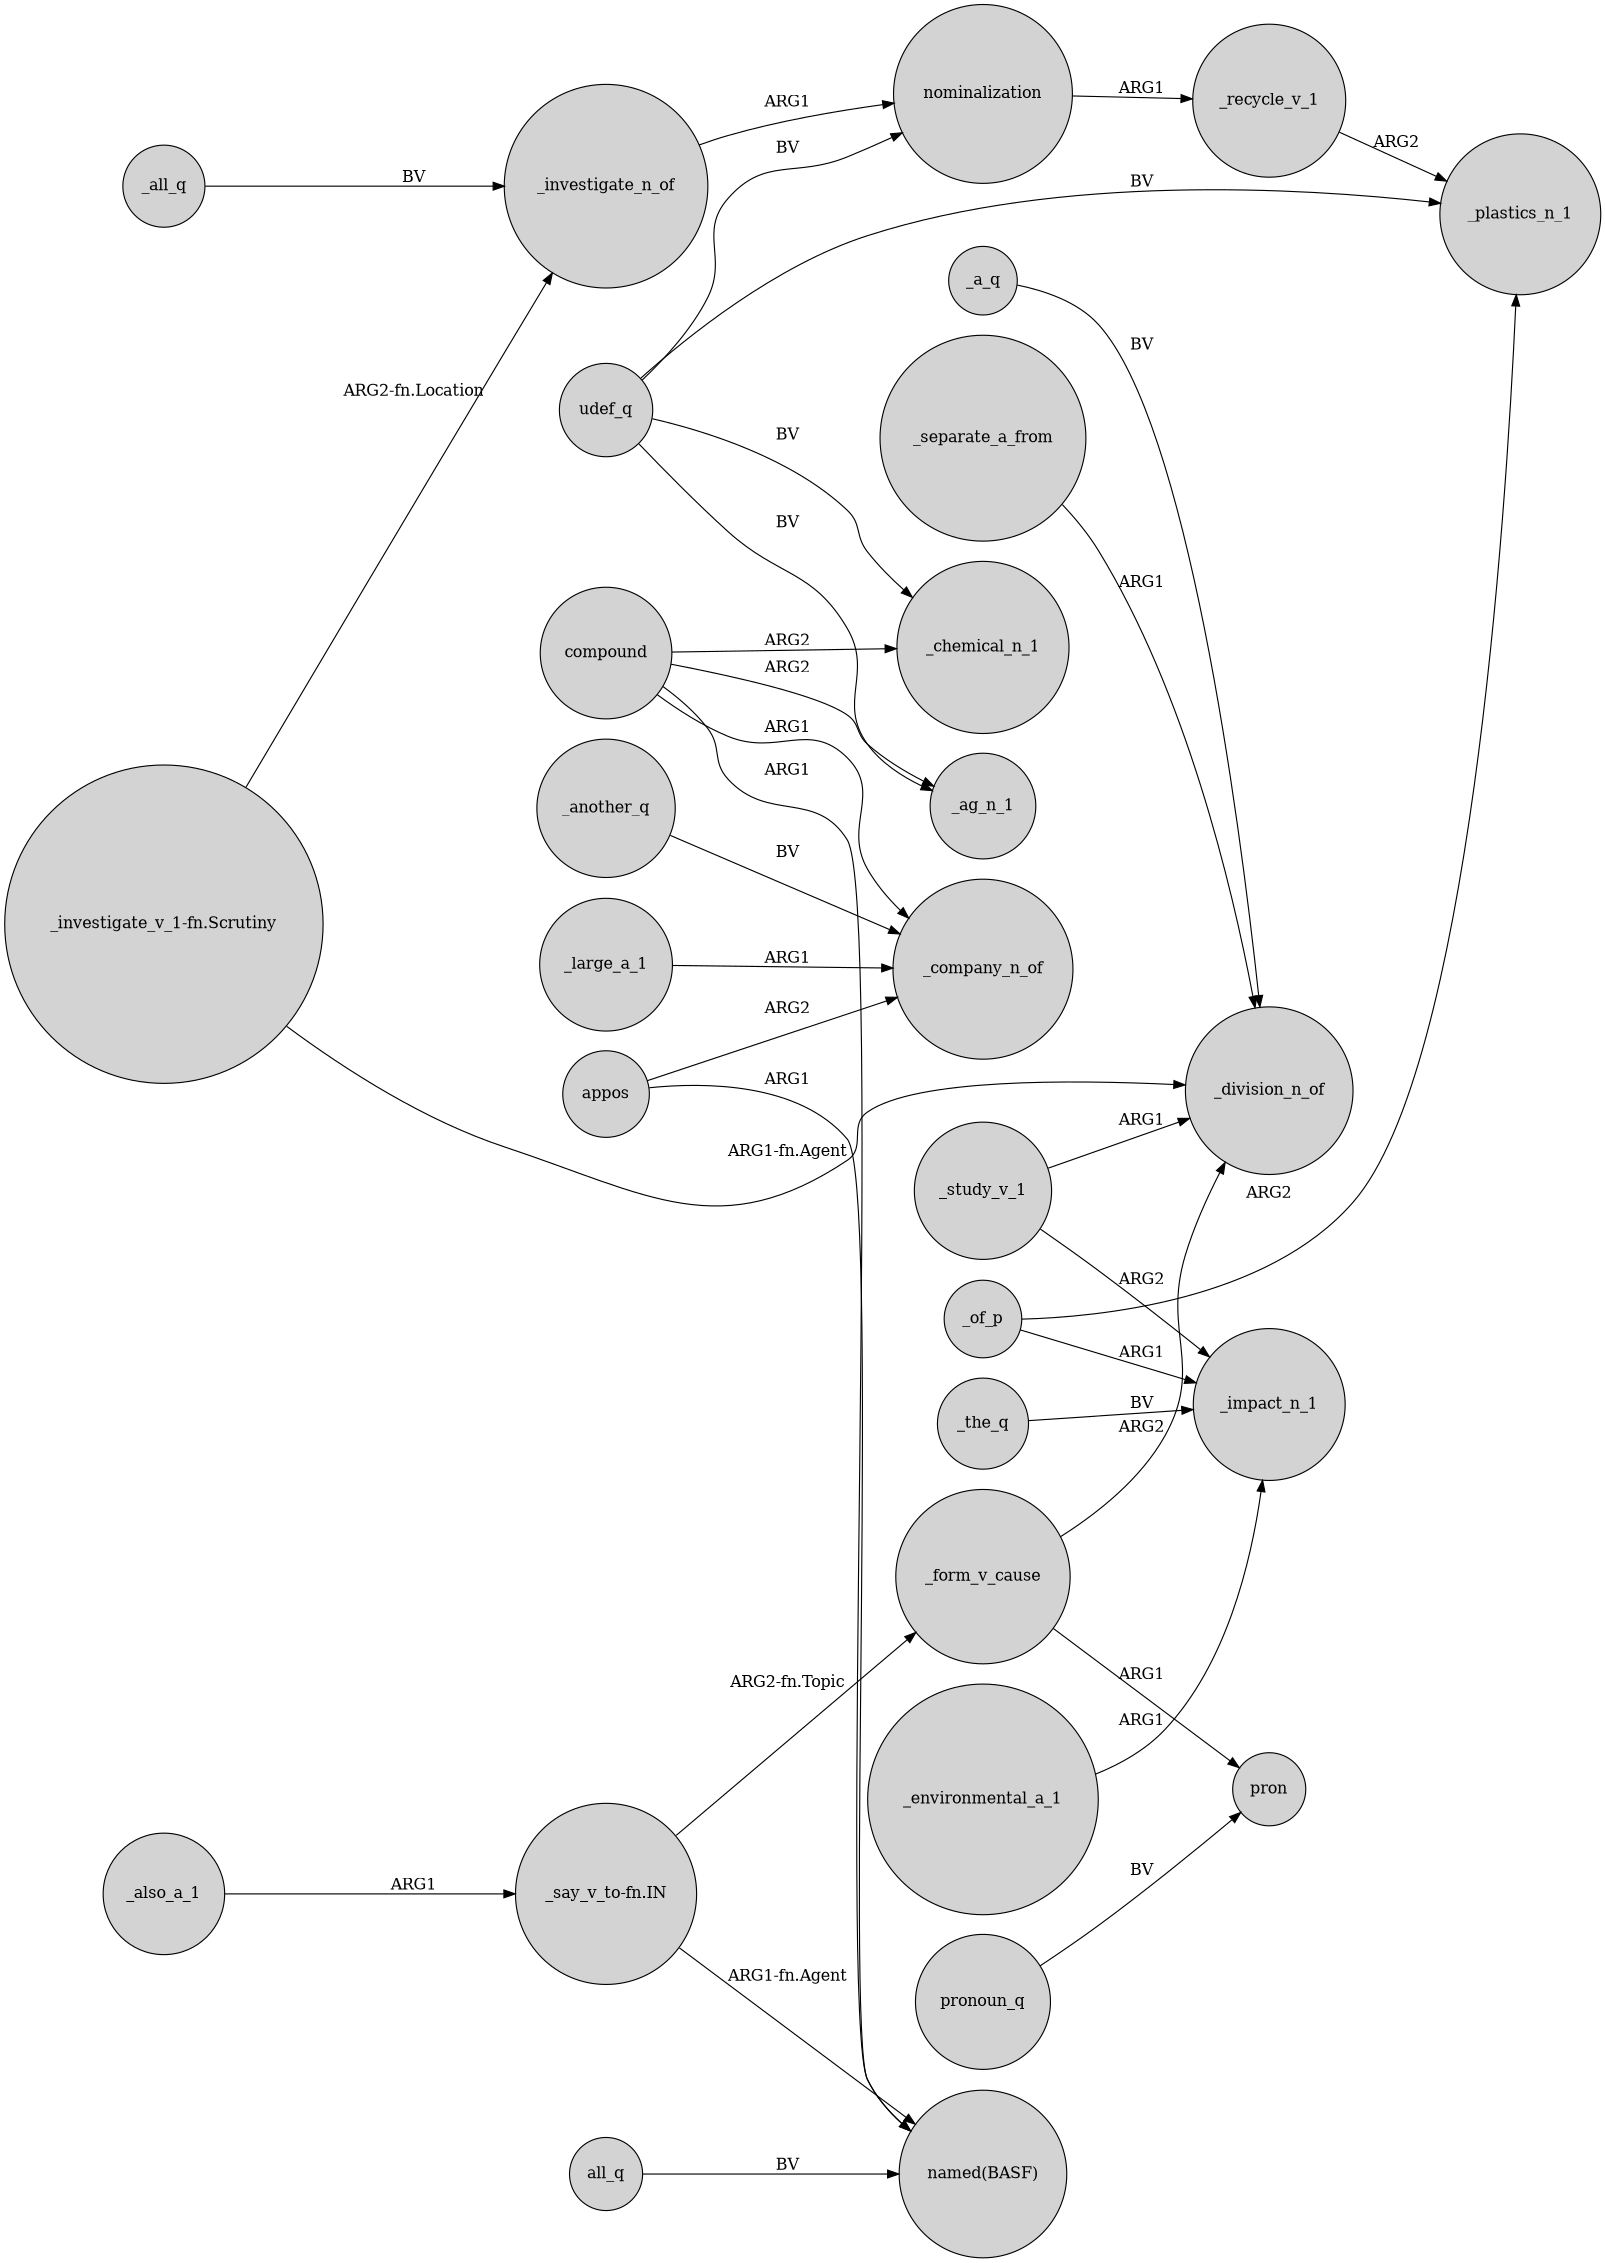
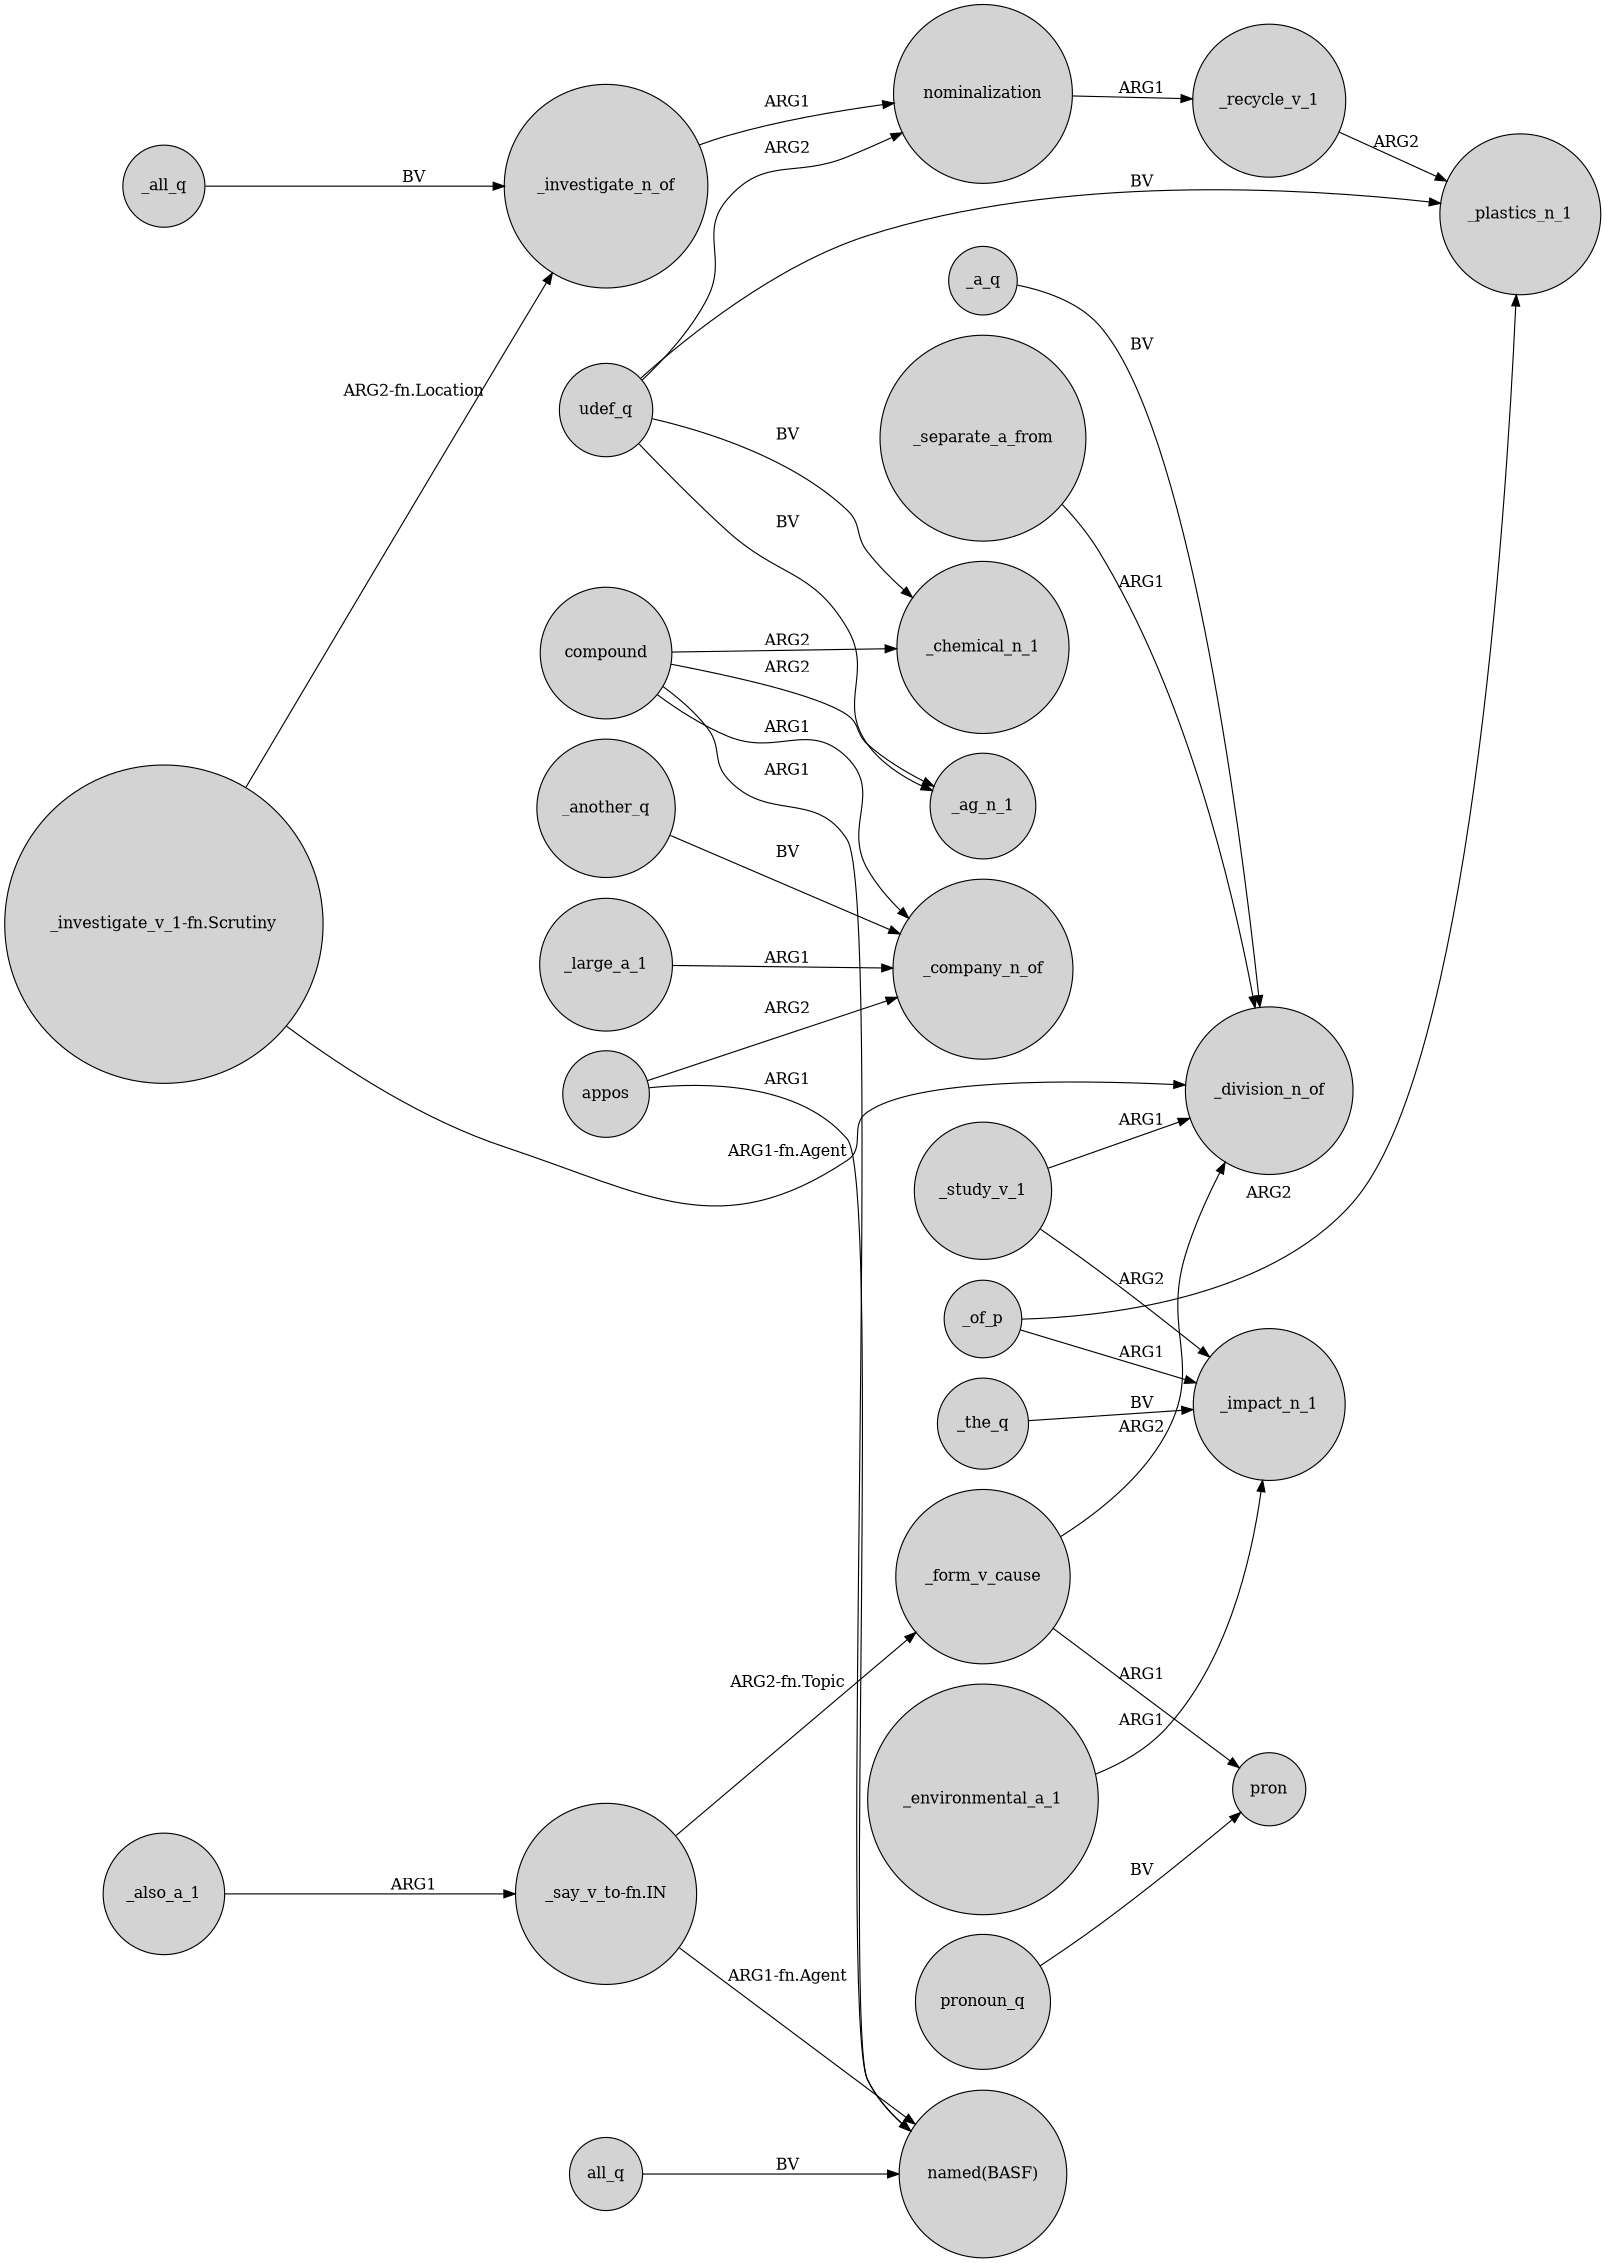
edge "udef_q" -> "nominalization": label "BV" -> "ARG2"
